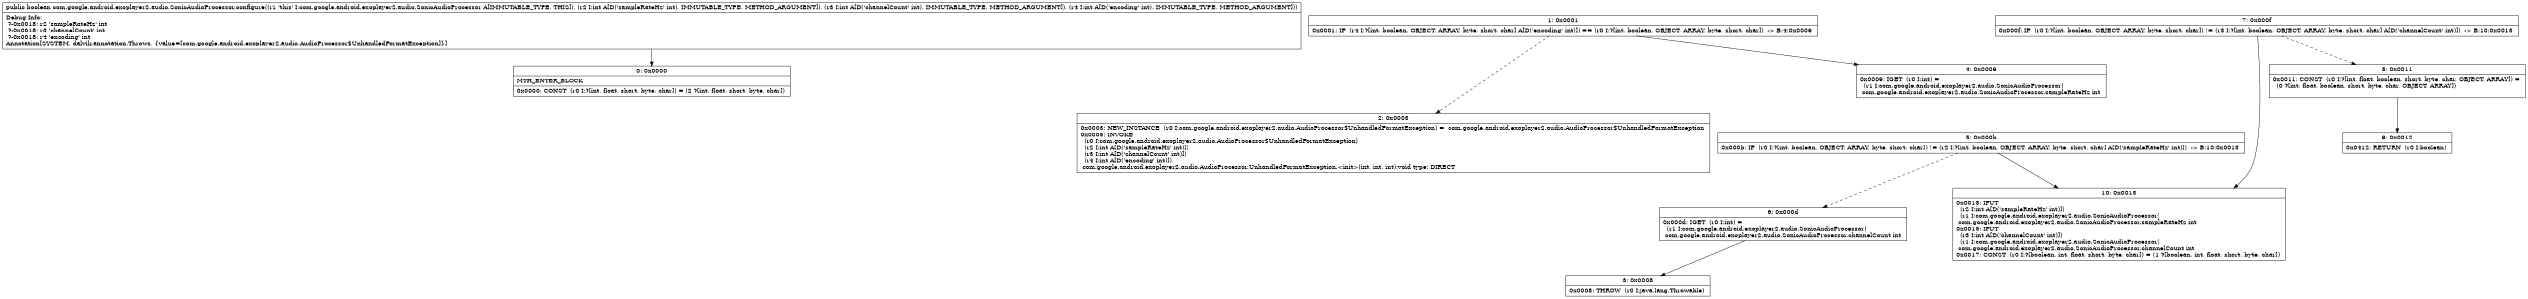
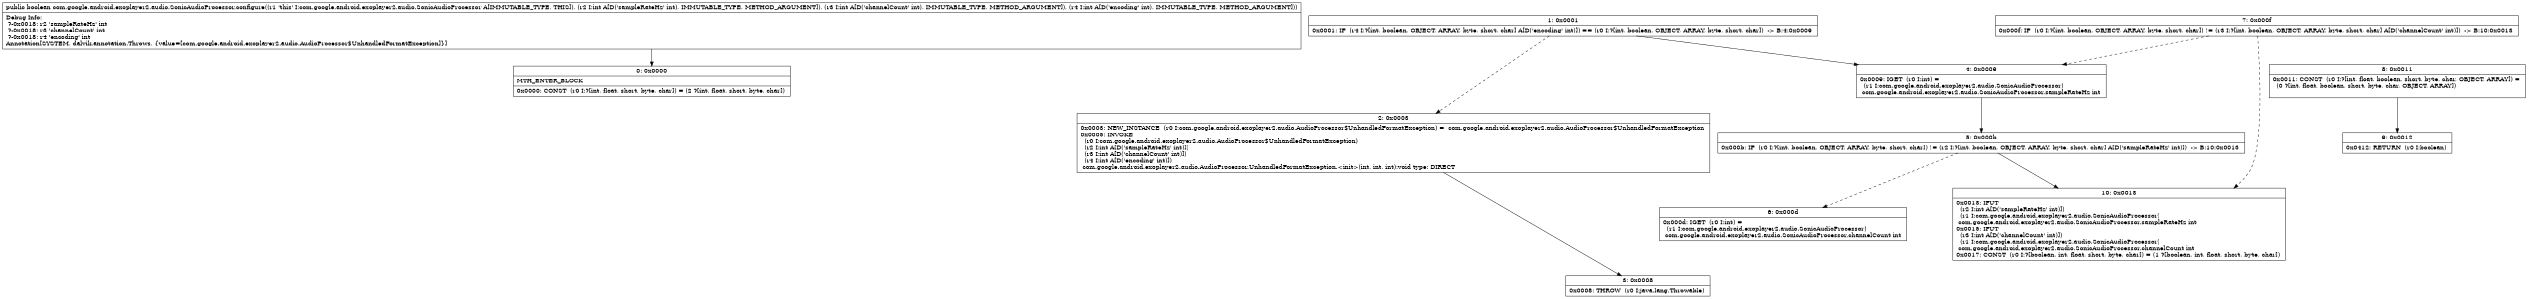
edge "7: 0x000f" -> "8: 0x0011": now "7: 0x000f" -> "4: 0x0009"
edge "4: 0x0009" -> "5: 0x000b": added
edge "7: 0x000f" -> "10: 0x0013": style solid -> dashed
edge "6: 0x000d" -> "3: 0x0008": now "2: 0x0003" -> "3: 0x0008"
